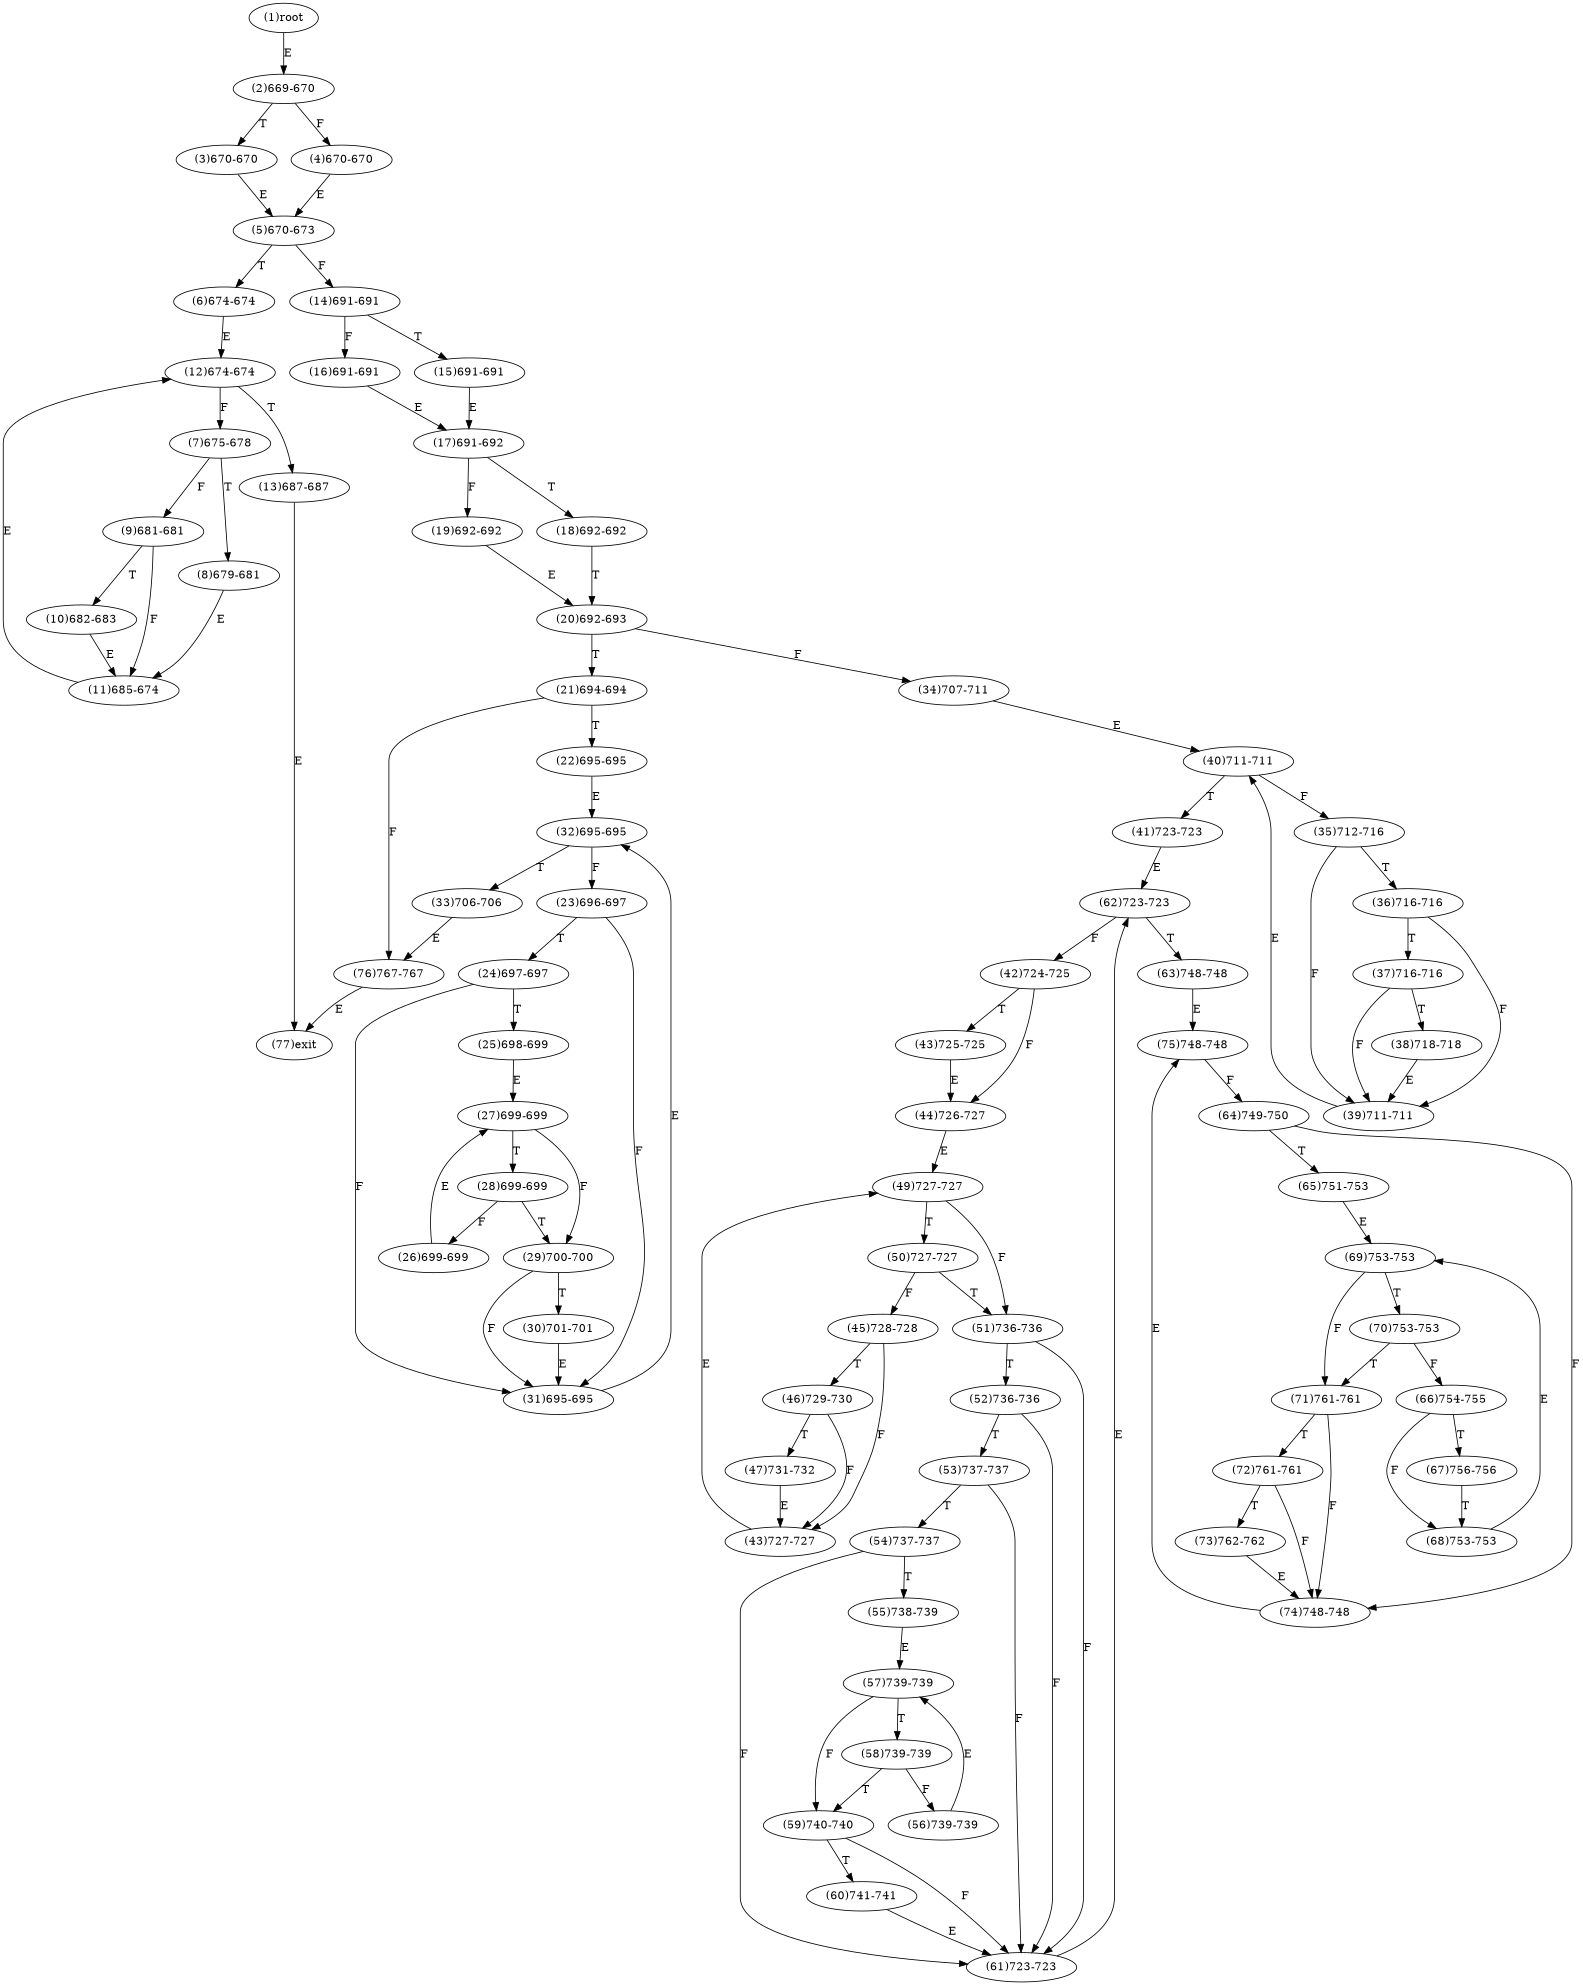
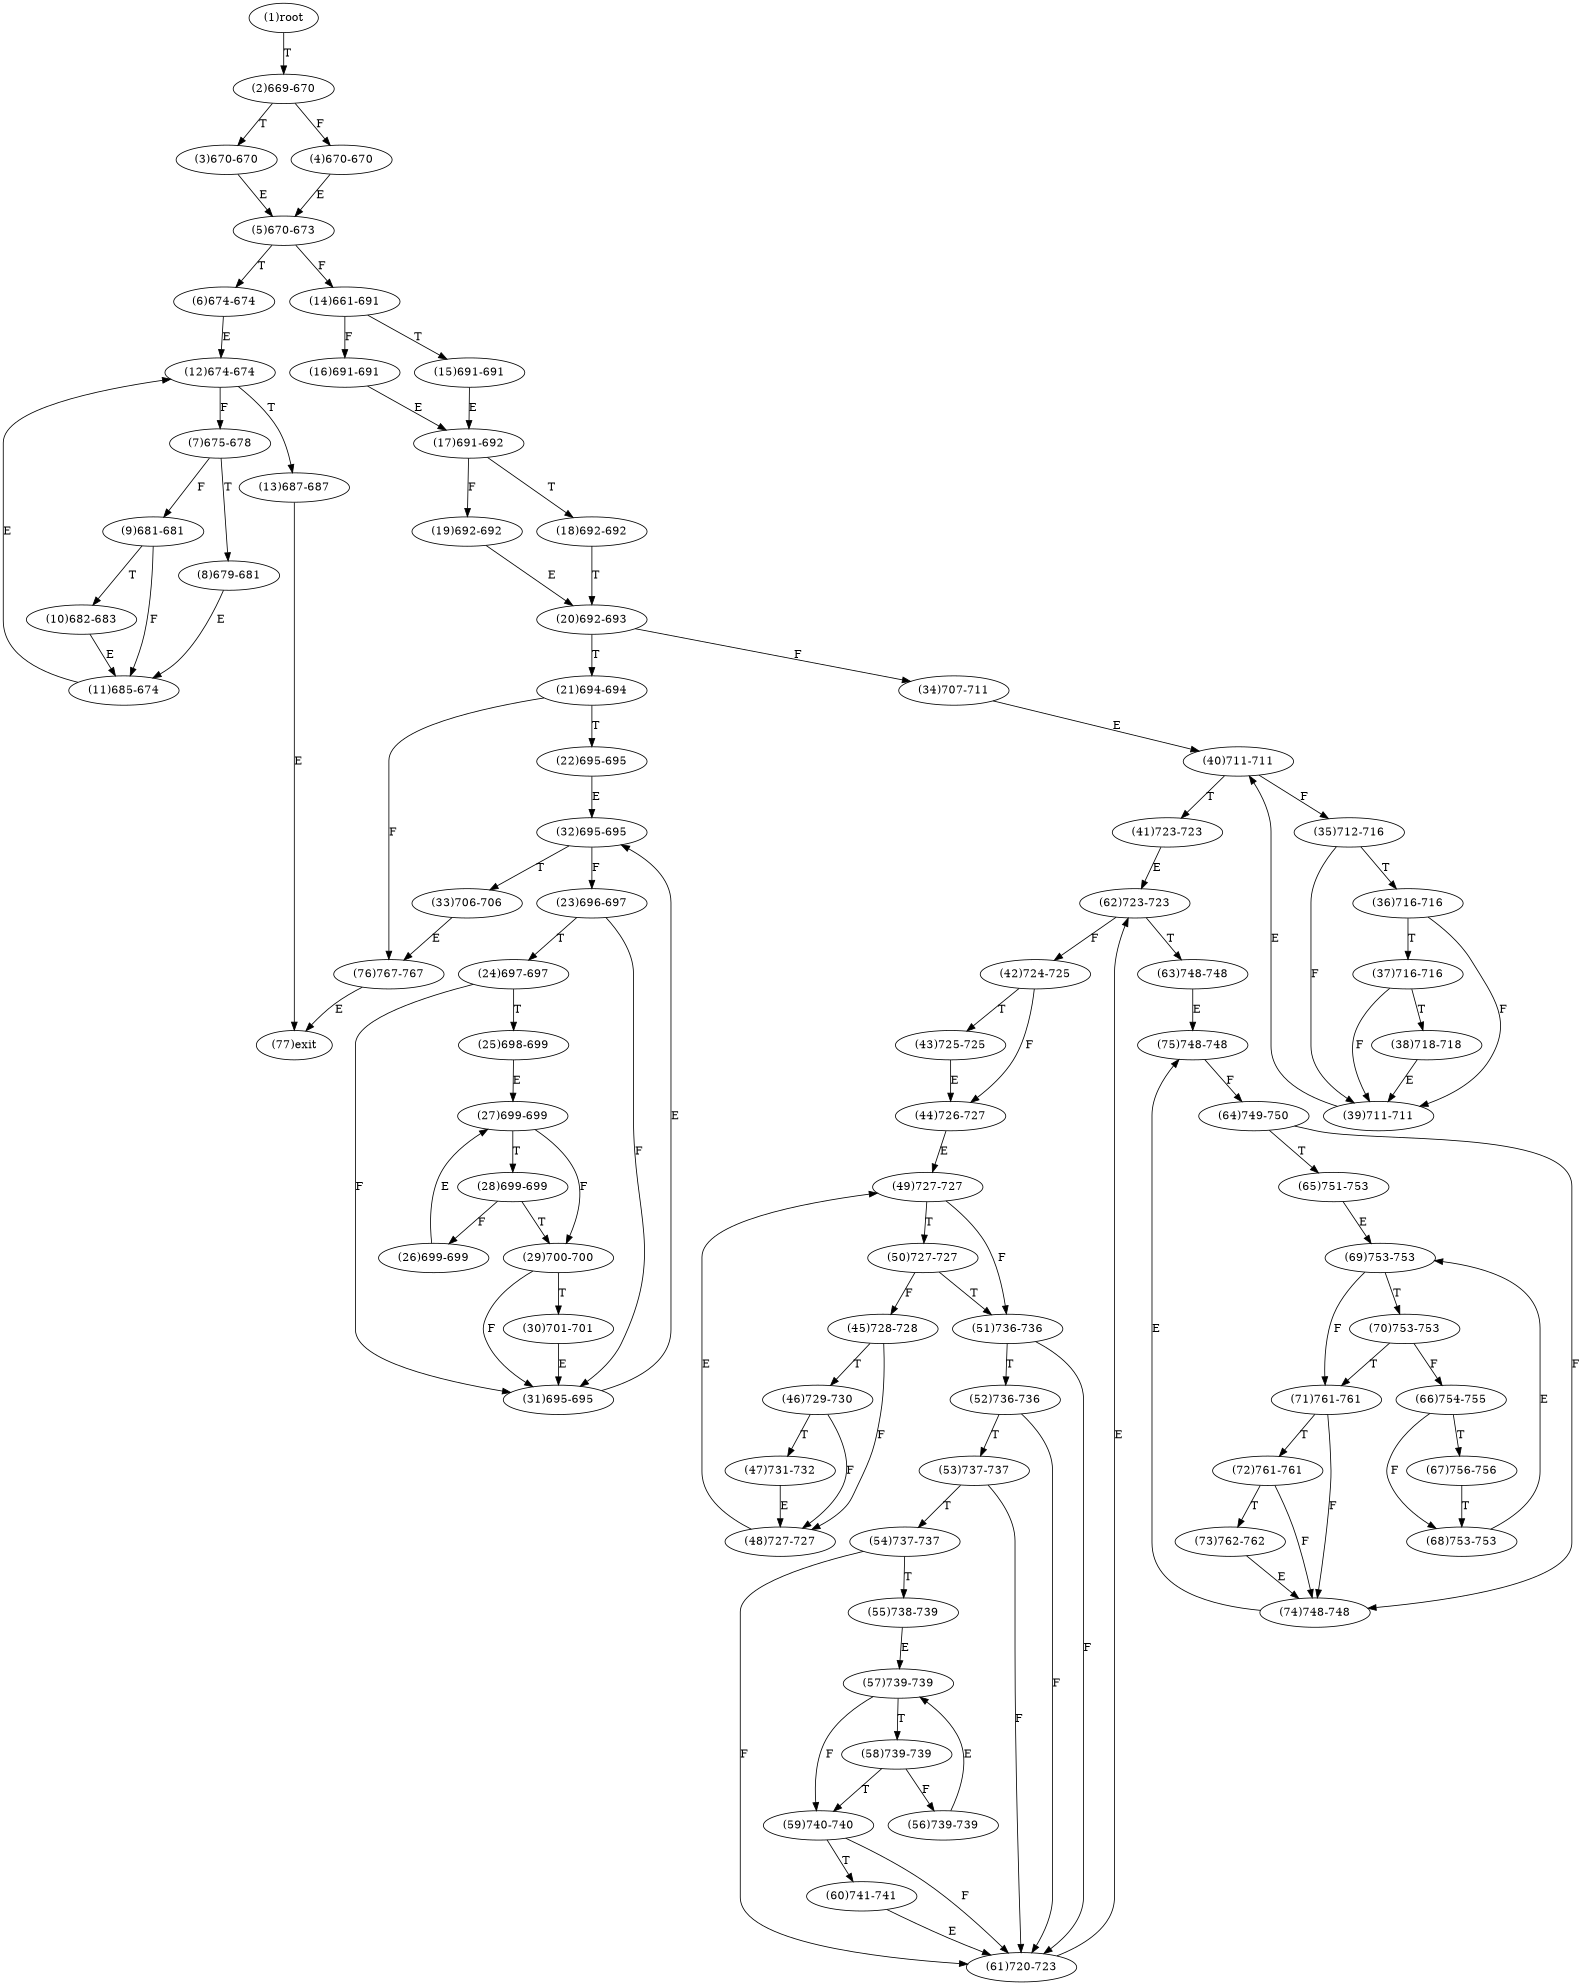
edge "(1)root" -> "(2)669-670": label "E" -> "T"
node "(14)691-691": label "(14)691-691" -> "(14)661-691"
node "(43)727-727": label "(43)727-727" -> "(48)727-727"
node "(61)723-723": label "(61)723-723" -> "(61)720-723"
